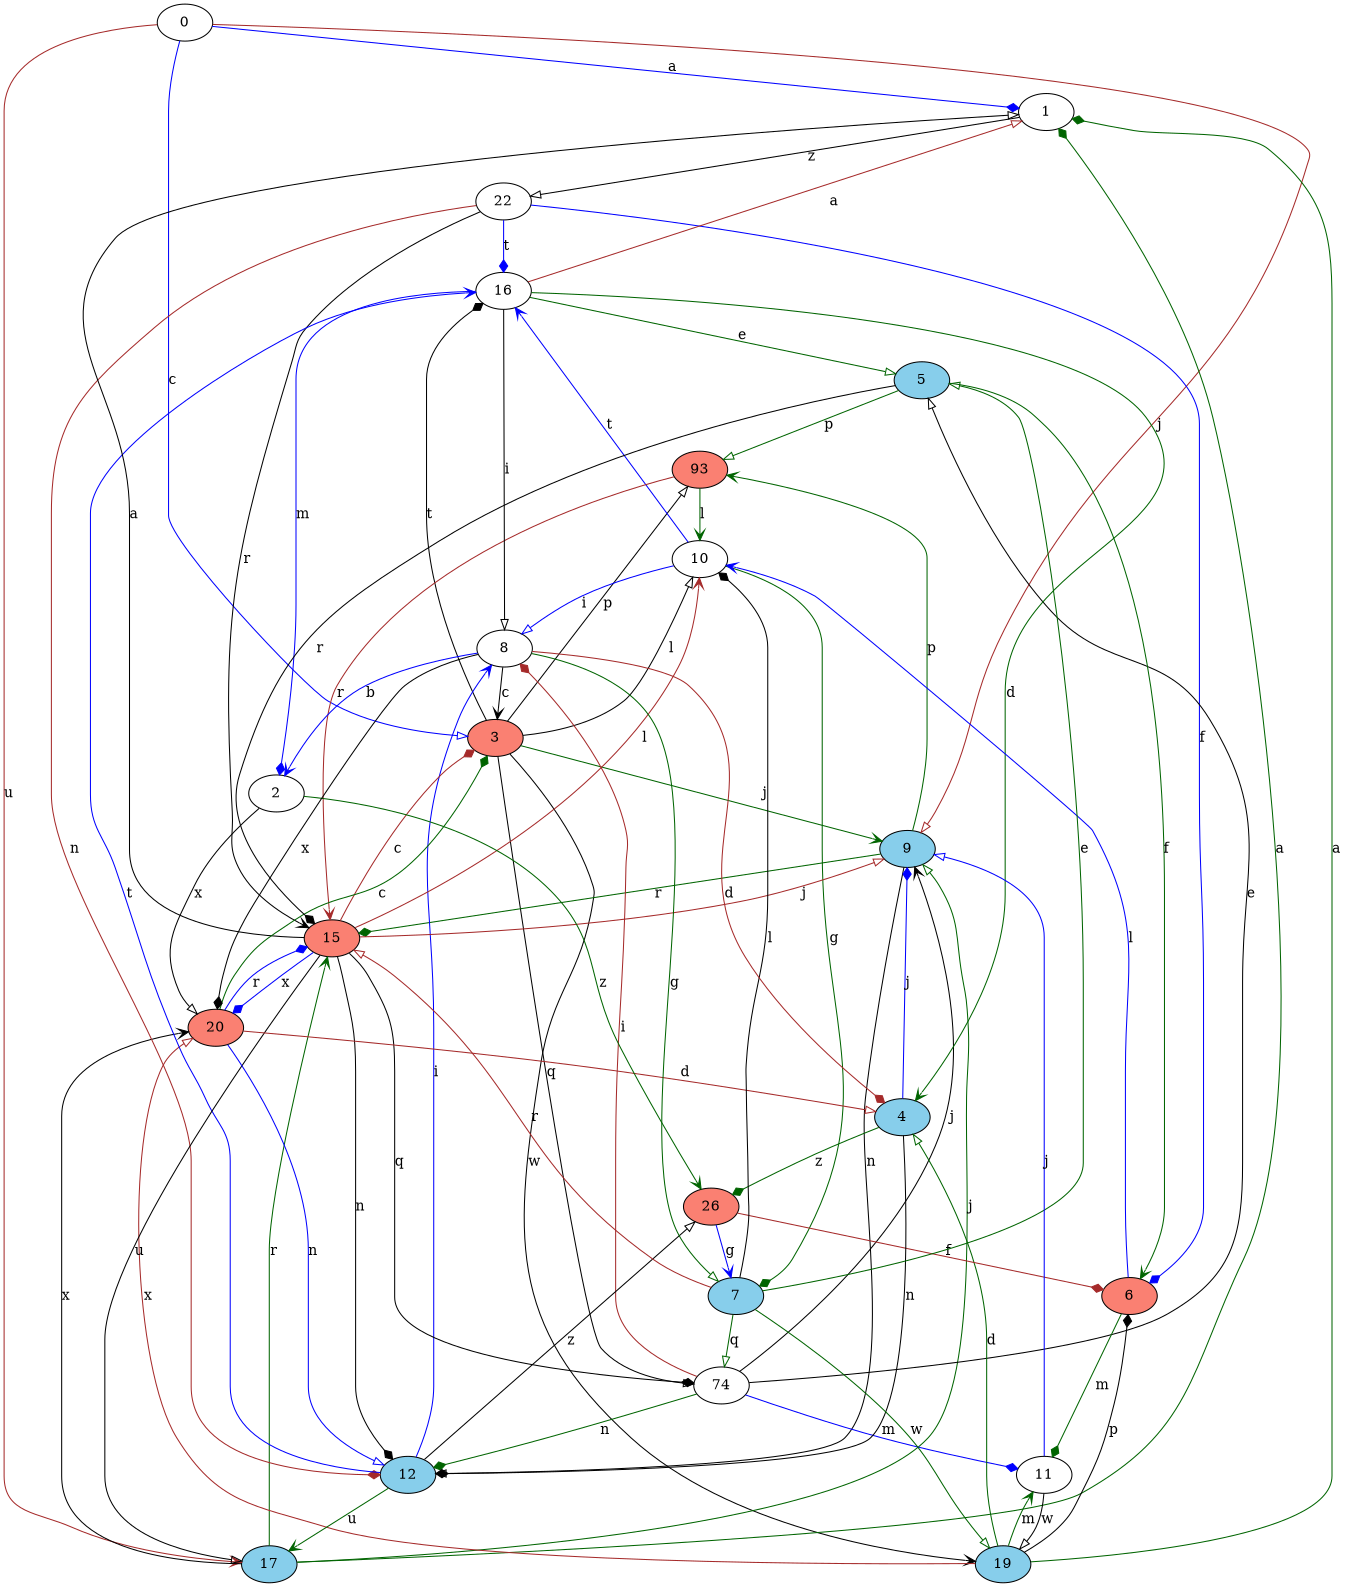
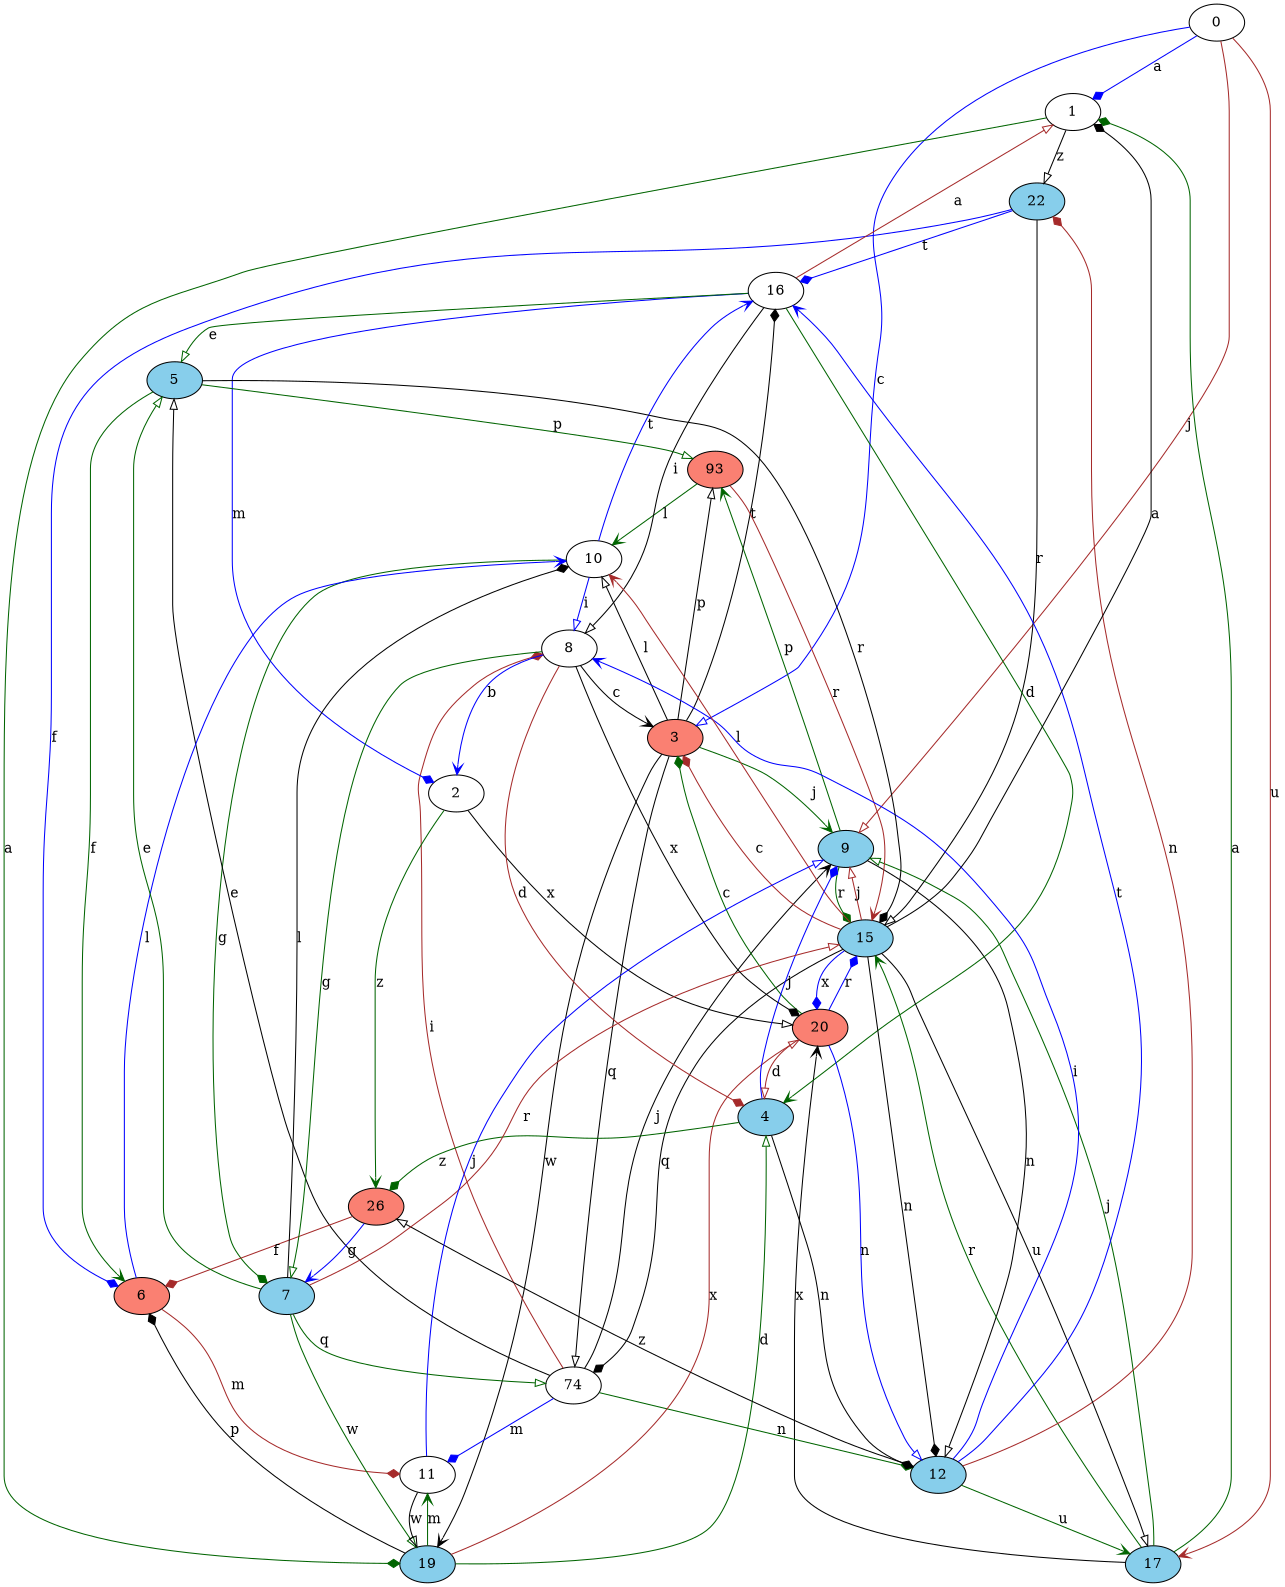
node "22": fillcolor white -> skyblue
edge "15" -> "1": arrowhead onormal -> diamond
edge "22" -> "15": arrowhead vee -> onormal
edge "22" -> "12": reversed
edge "19" -> "1": reversed
node "15": fillcolor salmon -> skyblue
edge "6" -> "11": color darkgreen -> brown
